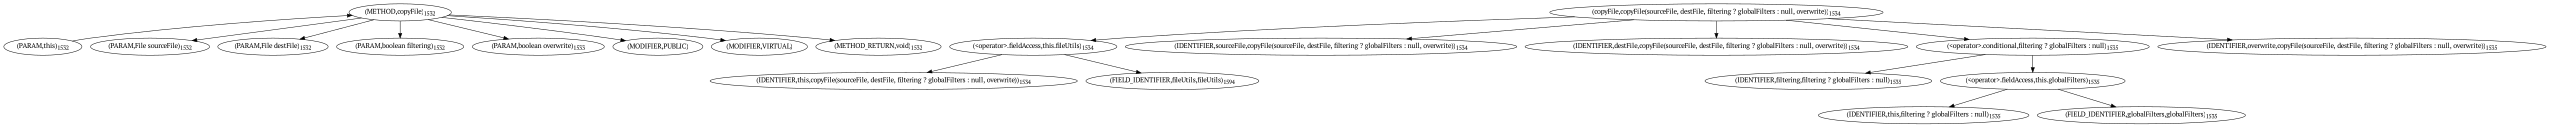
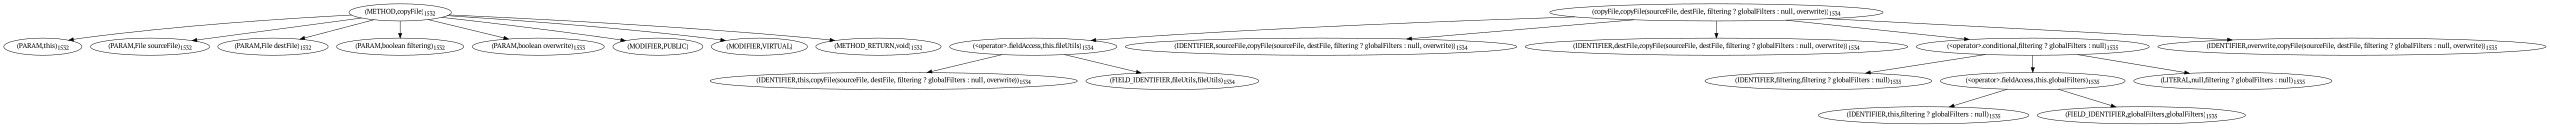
edge "(PARAM,this)" -> "(METHOD,copyFile)": reversed
node "(FIELD_IDENTIFIER,fileUtils,fileUtils)": text "1594" -> "1534"
node "(LITERAL,null,filtering ? globalFilters : null)": added
